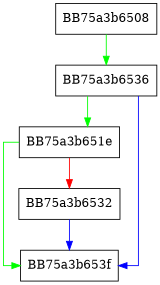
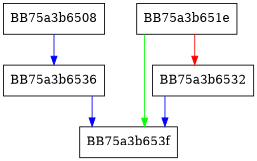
edge "BB75a3b6508" -> "BB75a3b6536": color green -> blue
edge "BB75a3b6536" -> "BB75a3b651e": removed
